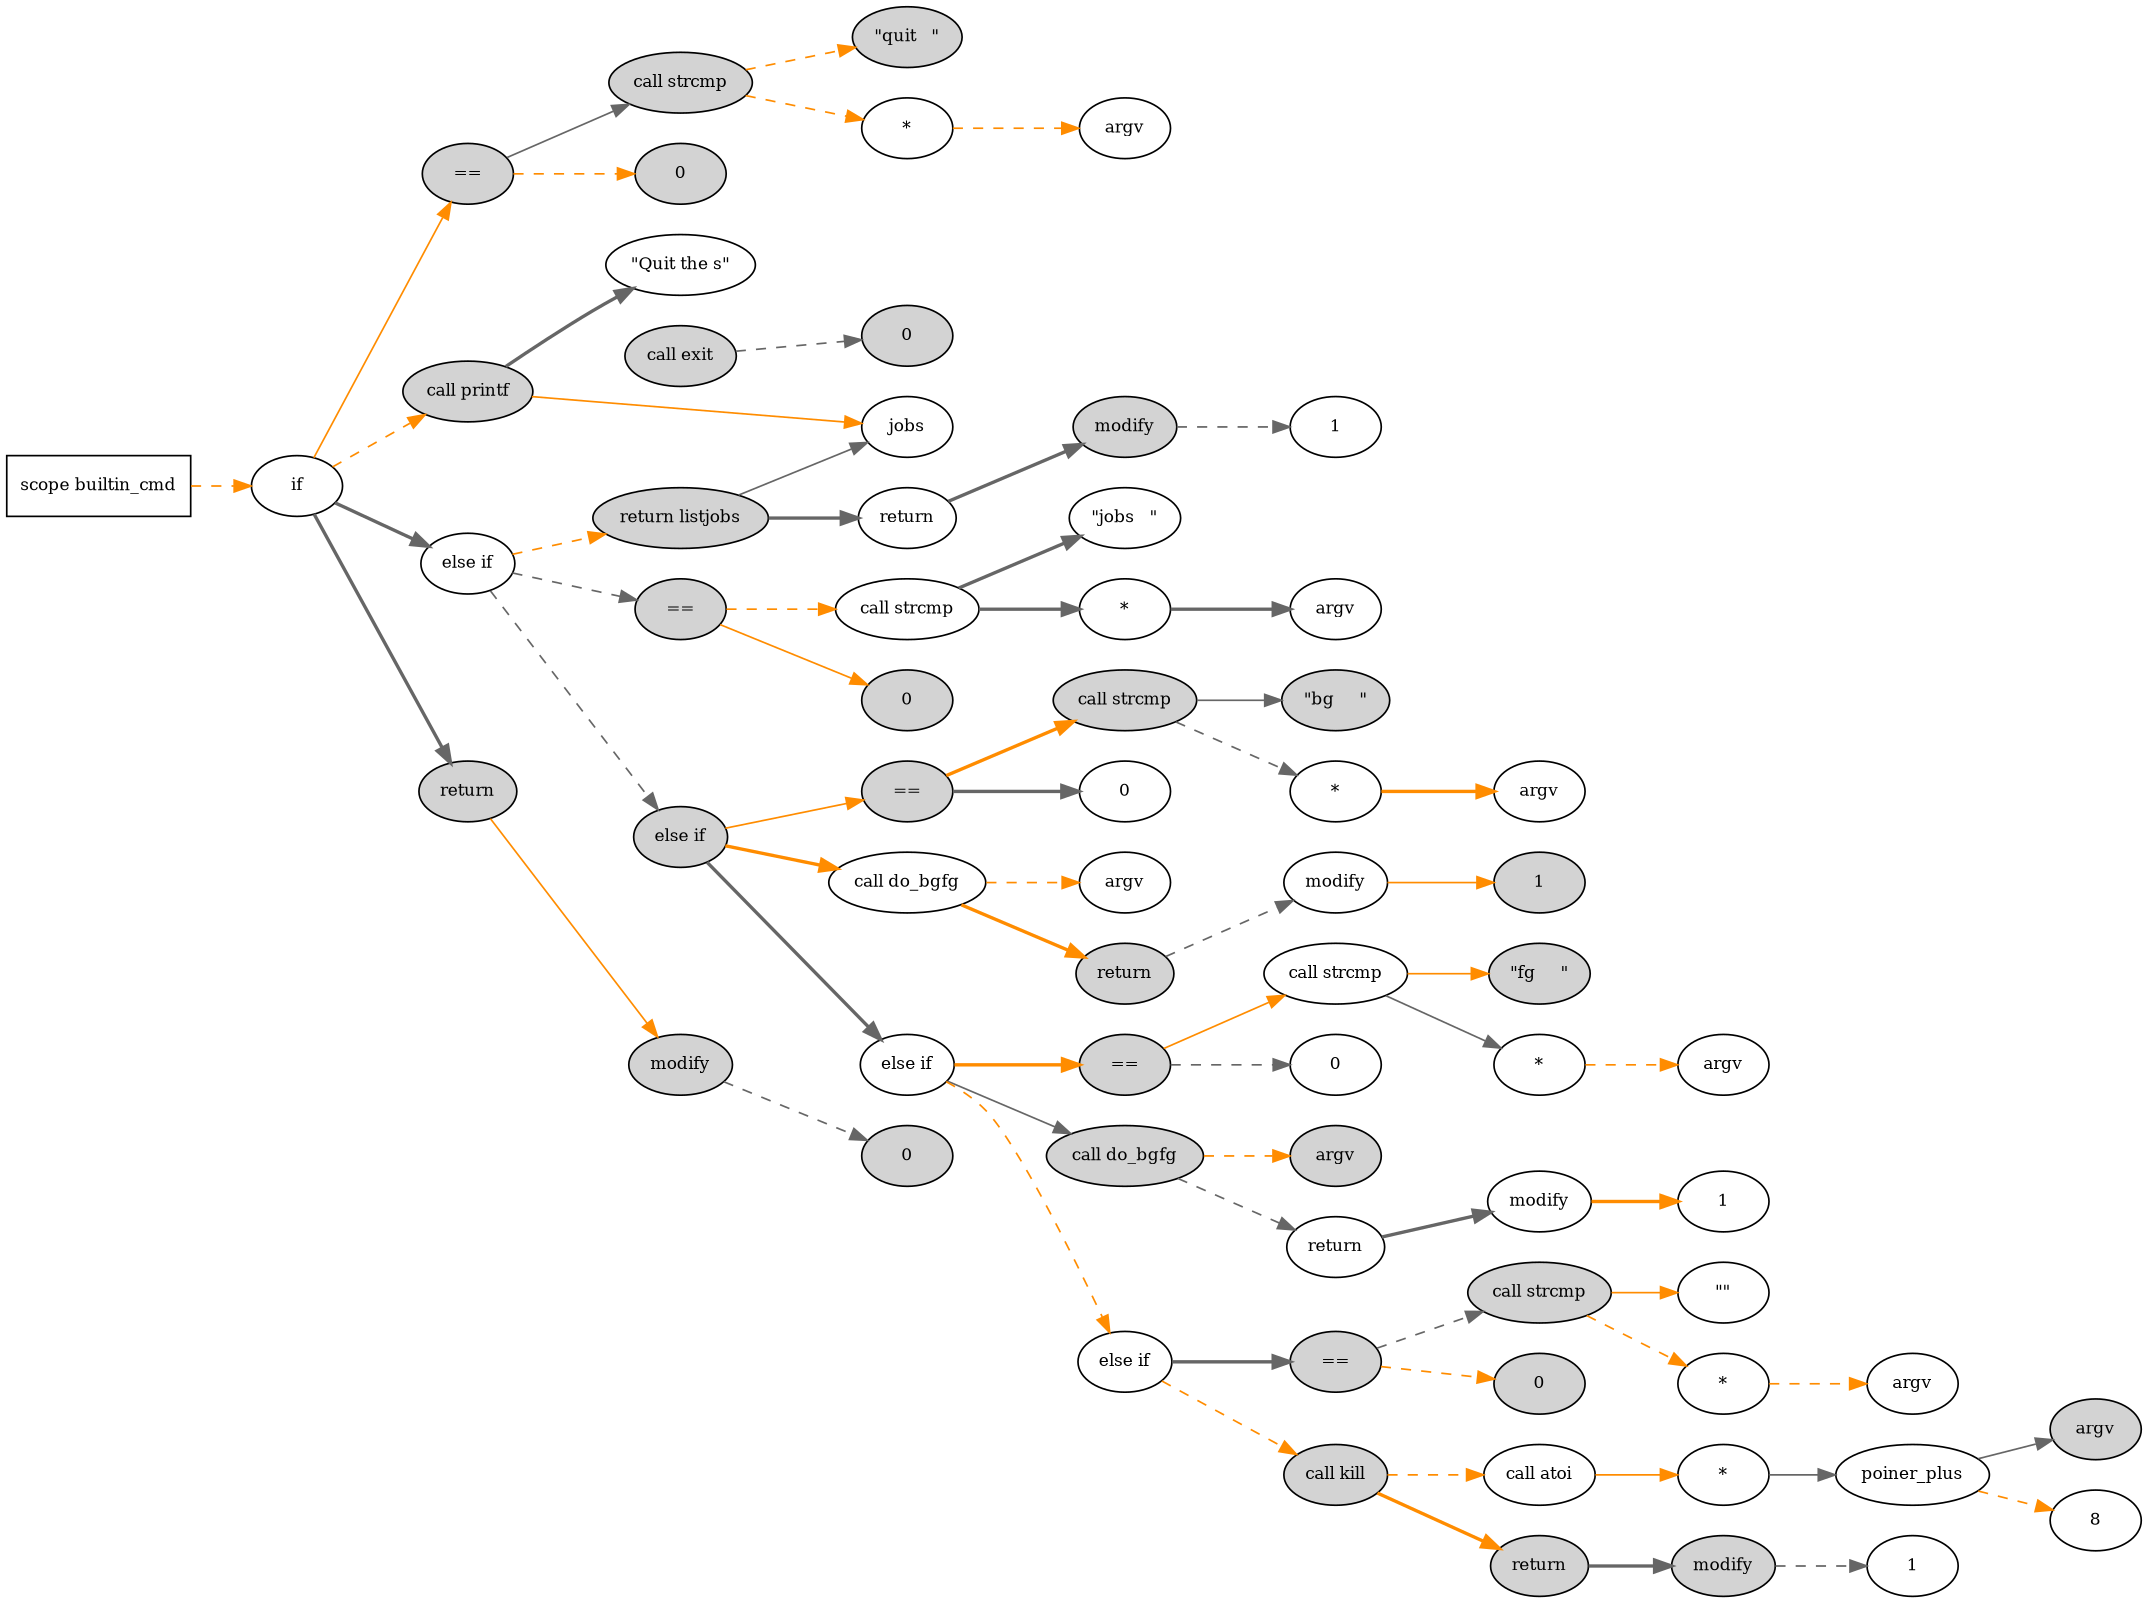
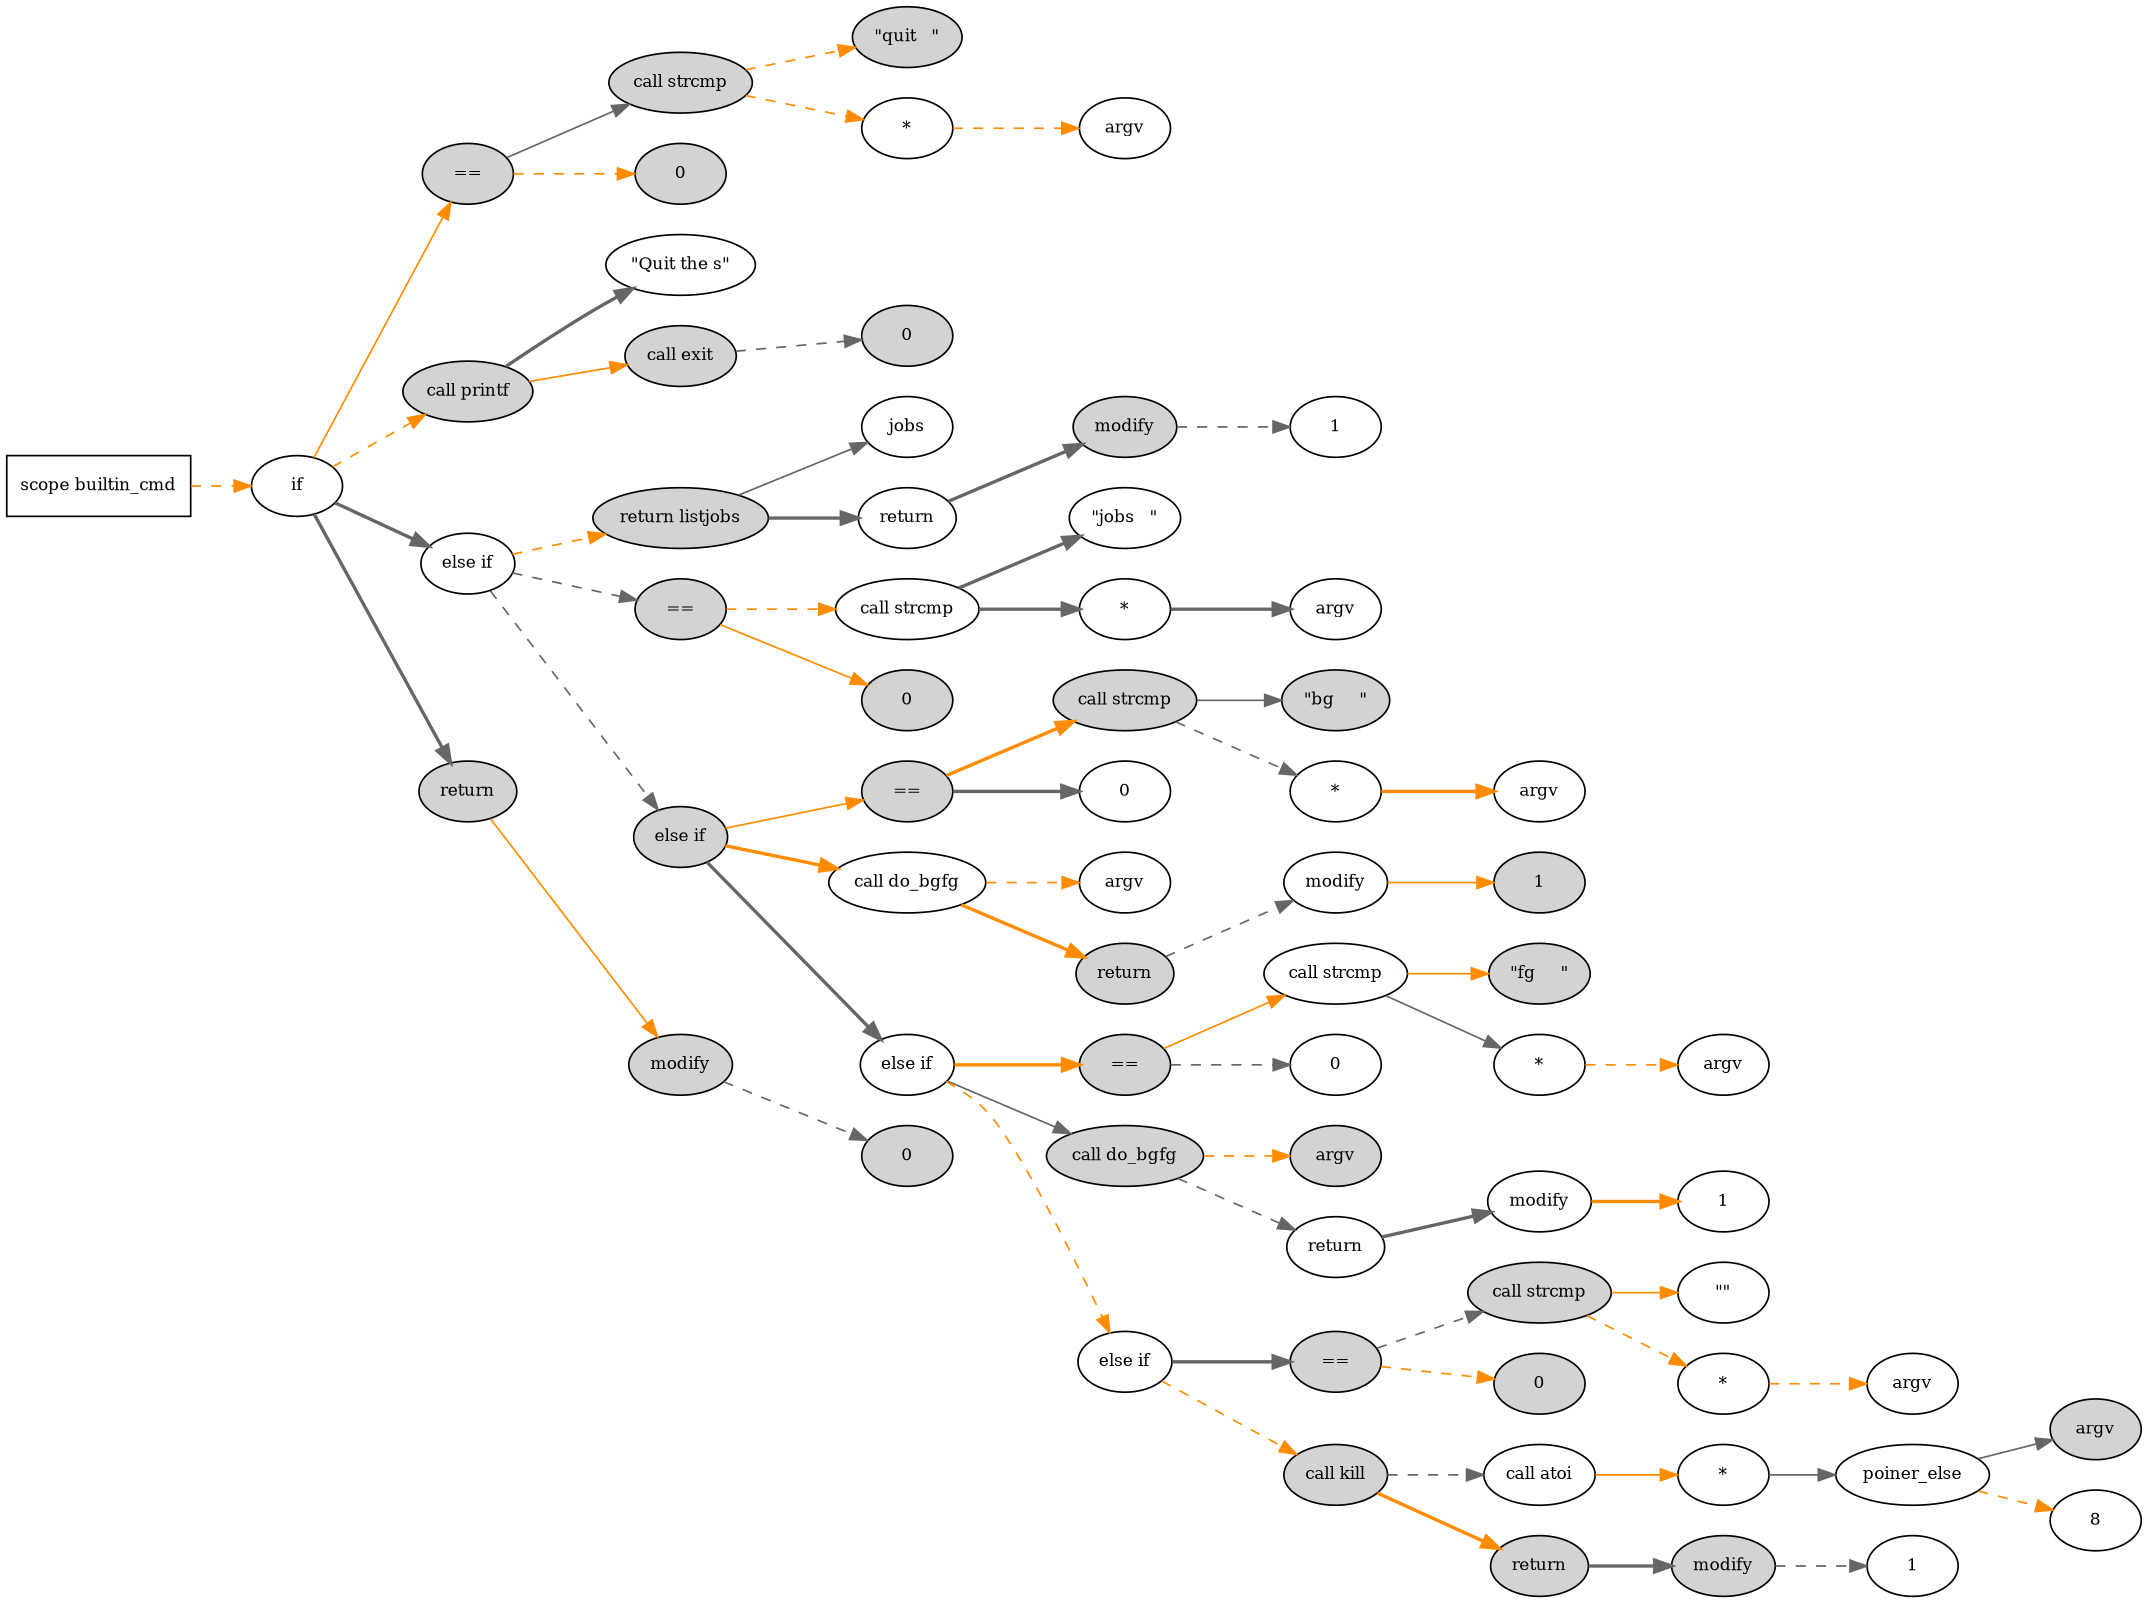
edge "call printf" -> "jobs": now "call printf" -> "call exit"
edge "call kill" -> "call atoi": color darkorange -> gray40
node "poiner_plus": label "poiner_plus" -> "poiner_else"
